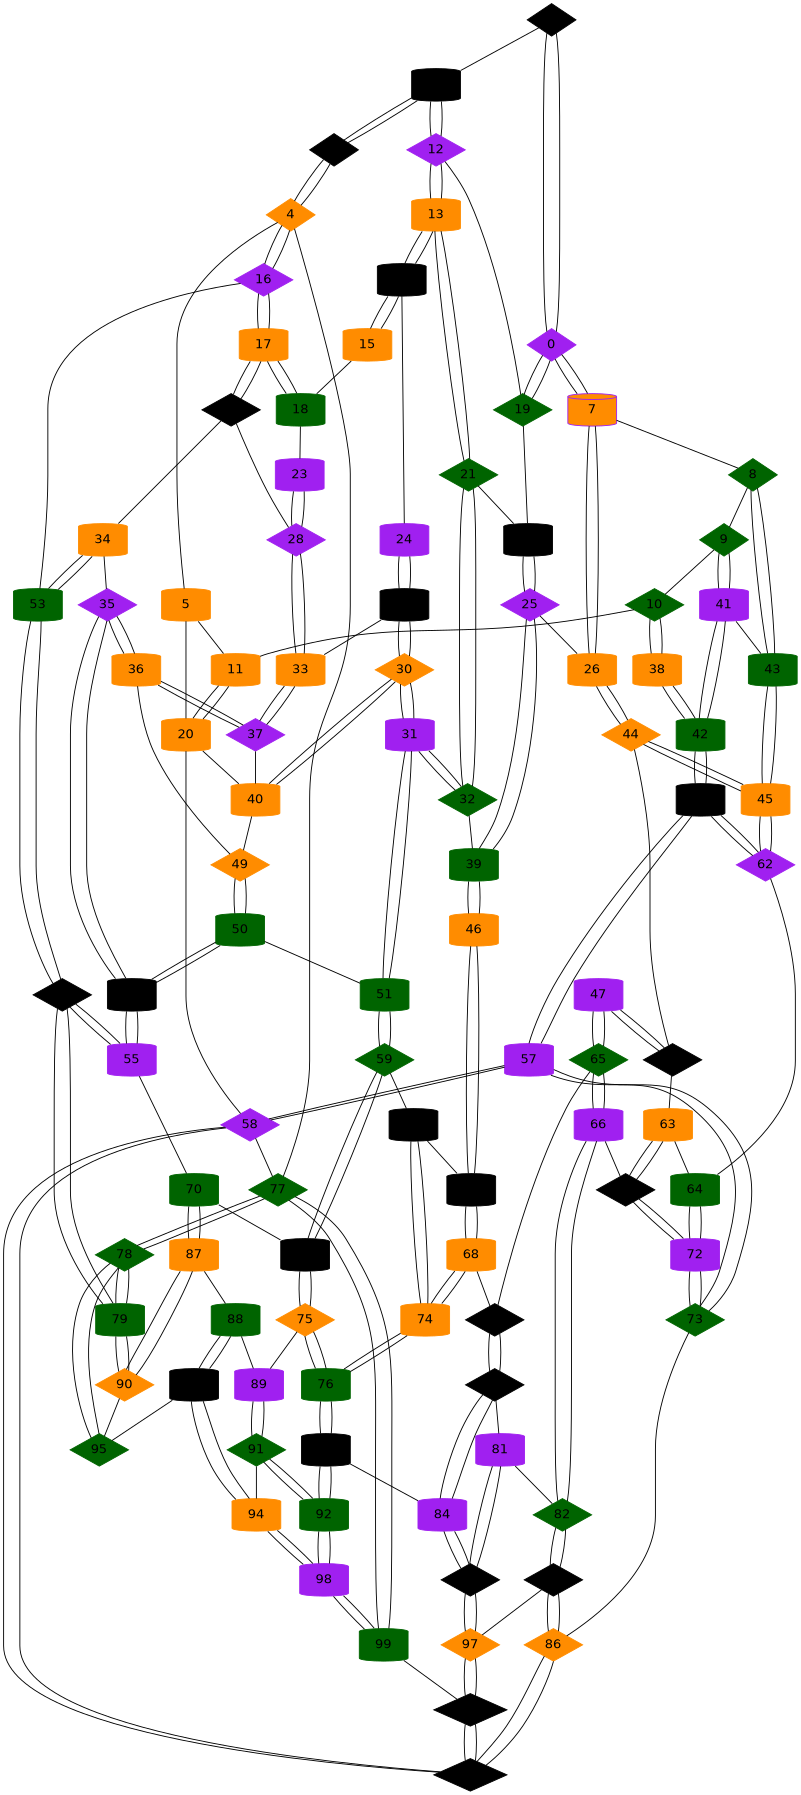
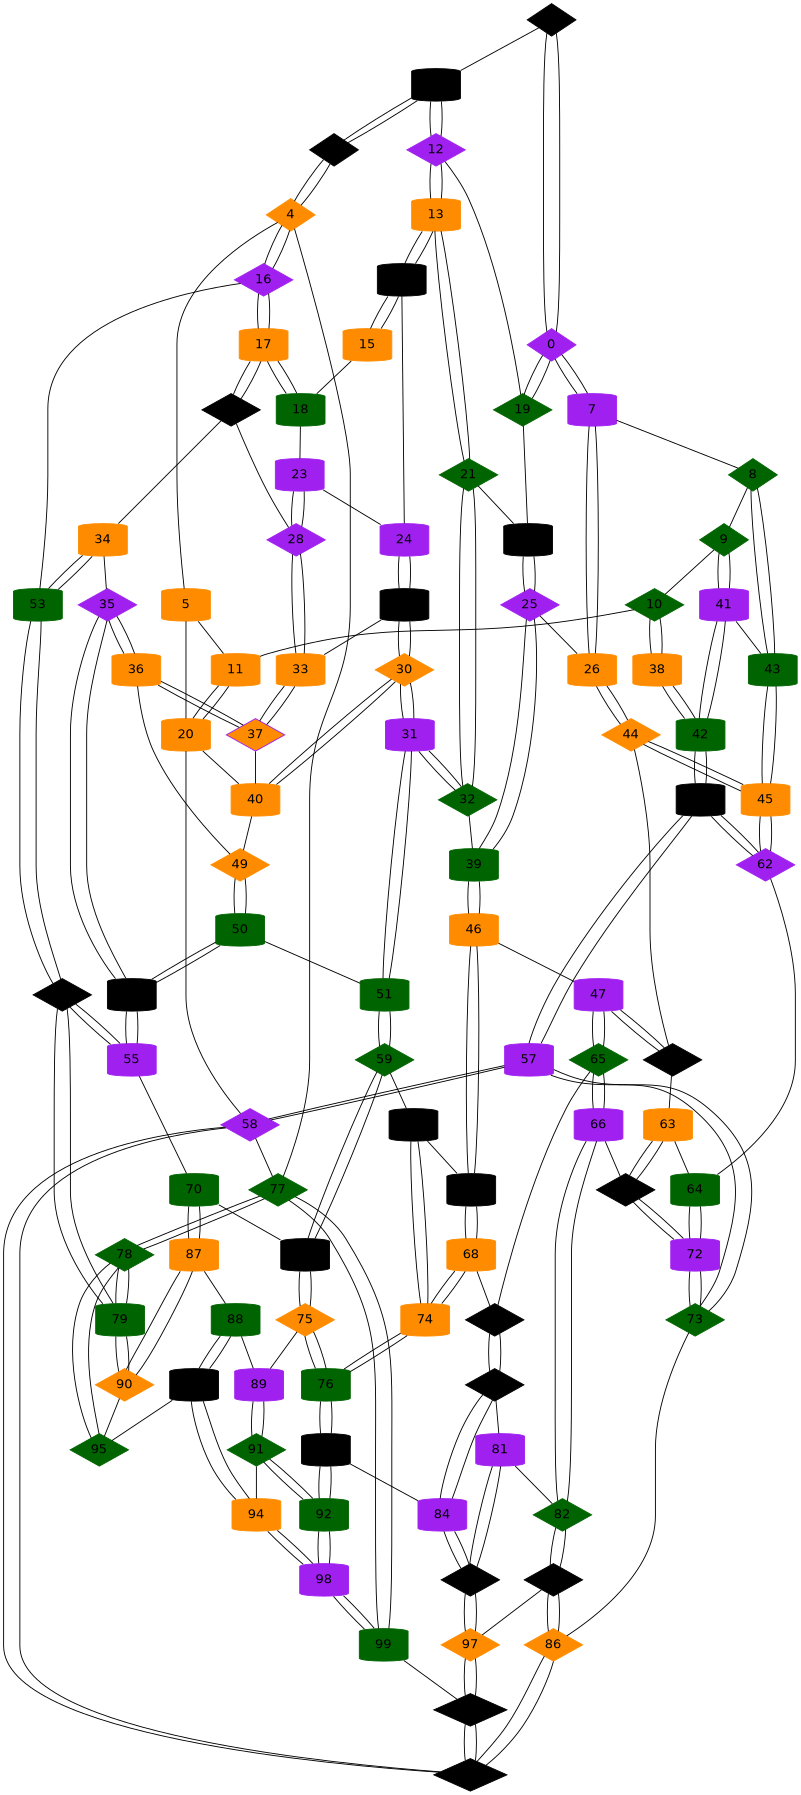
node "7": fillcolor darkorange -> purple
edge "23" -- "24": added
node "37": fillcolor purple -> darkorange
edge "46" -- "47": added
